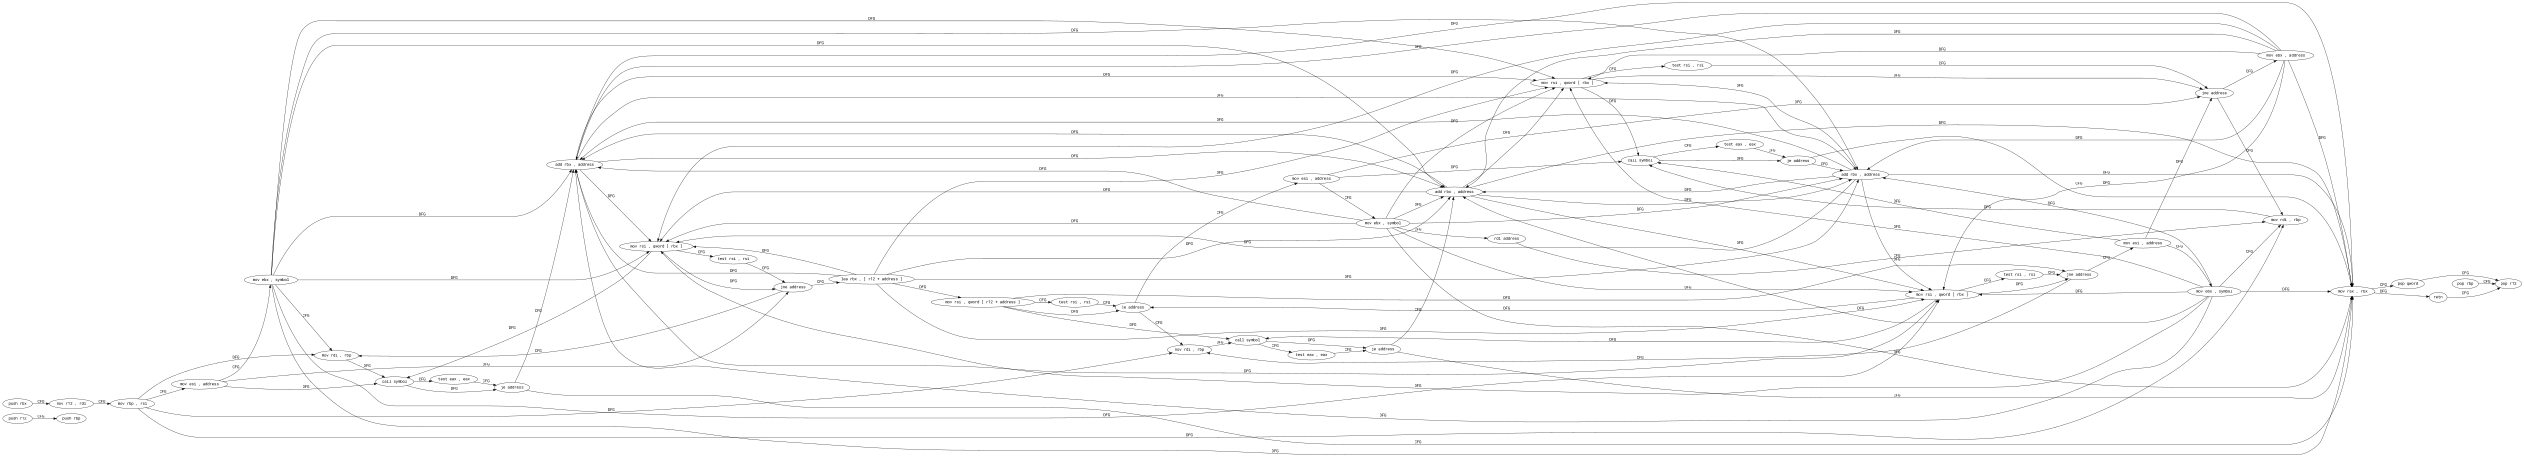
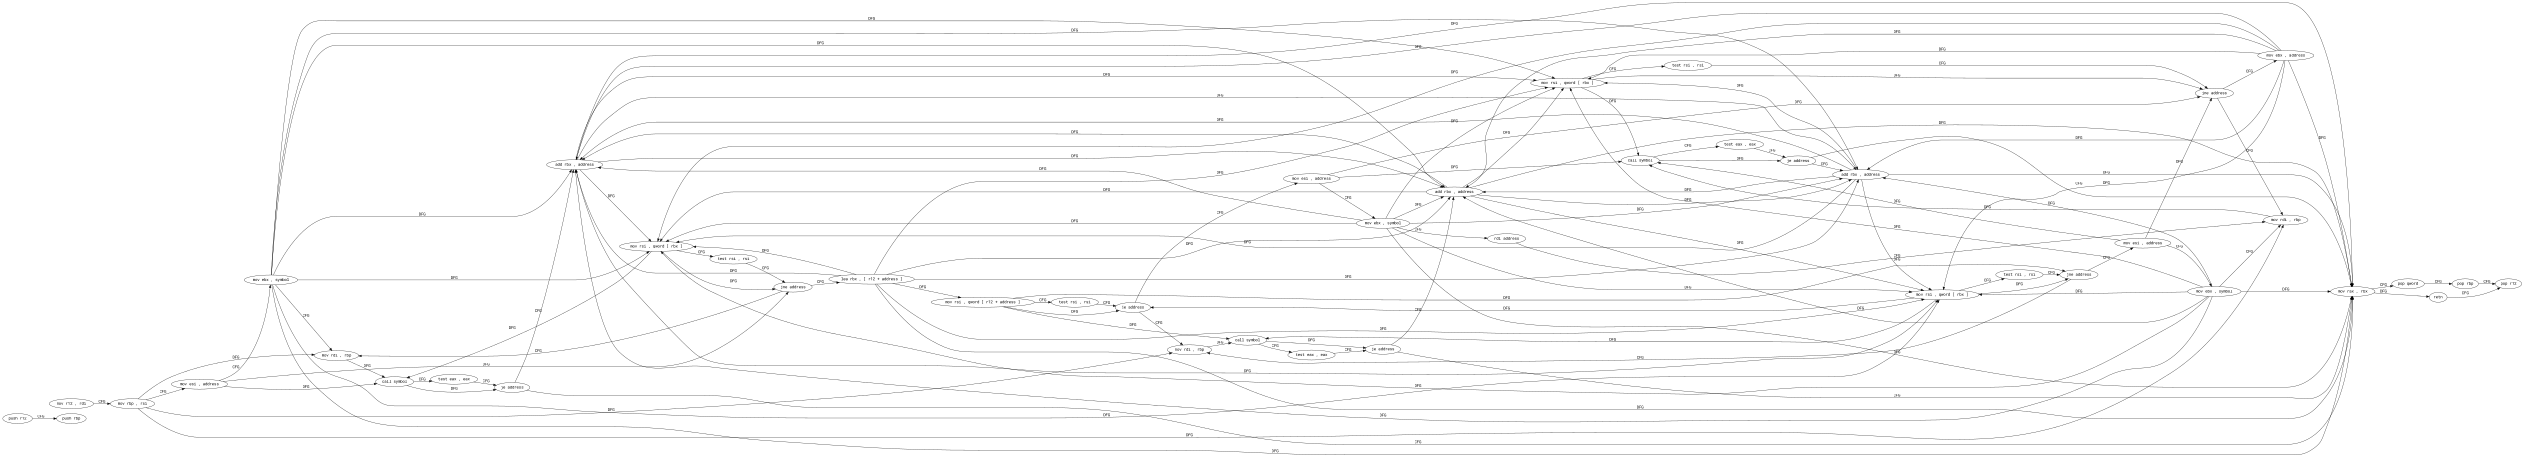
edge "pop qword" -> "pop r12": now "pop qword" -> "pop rbp"
node "push rbx": removed
edge "lea rbx , [ r12 + address ]" -> "mov rax , rbx": added, label "DFG"
